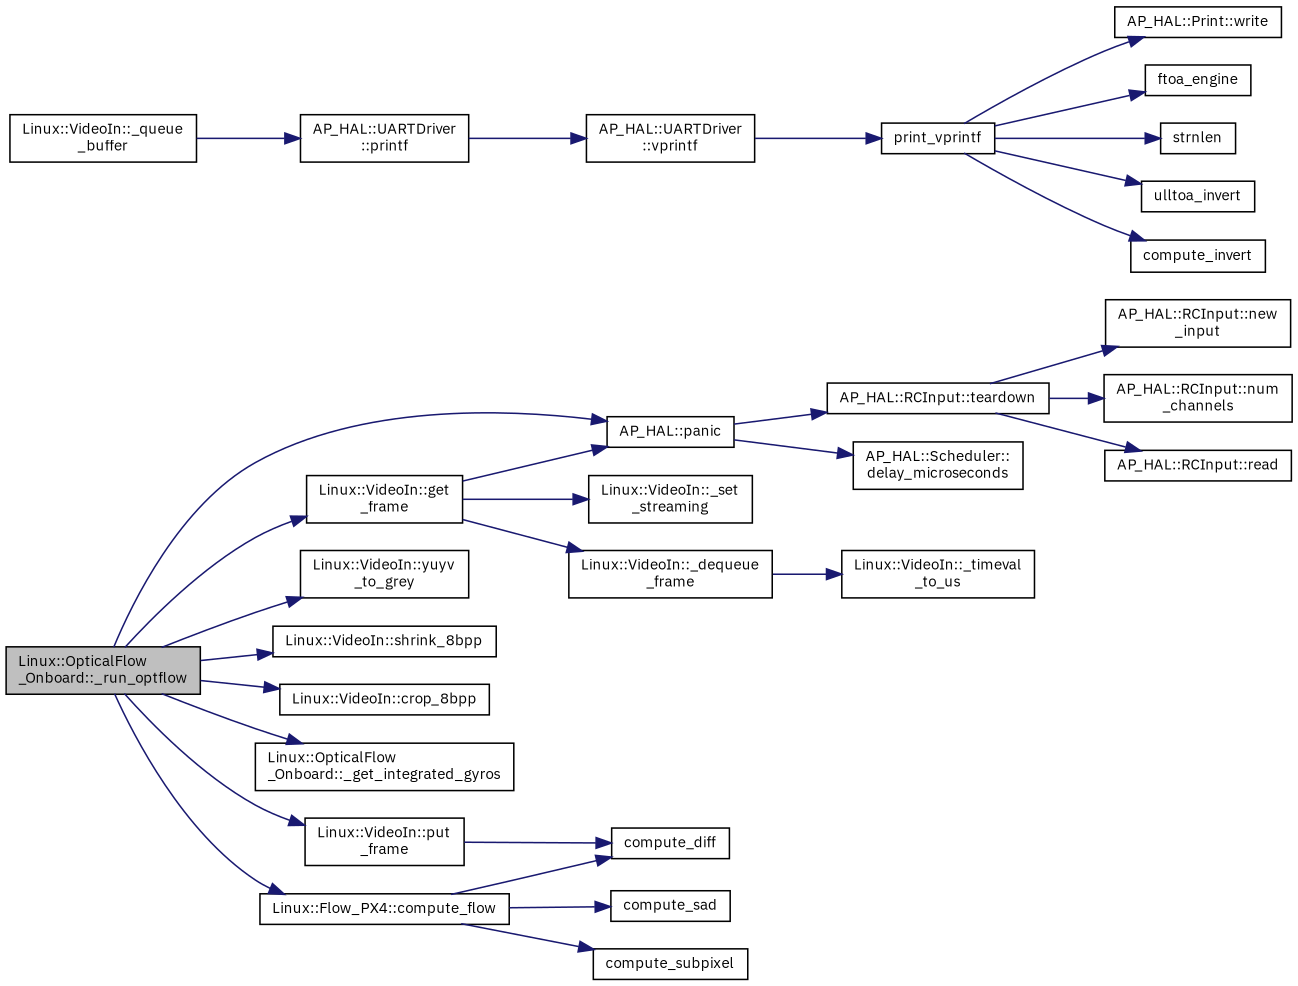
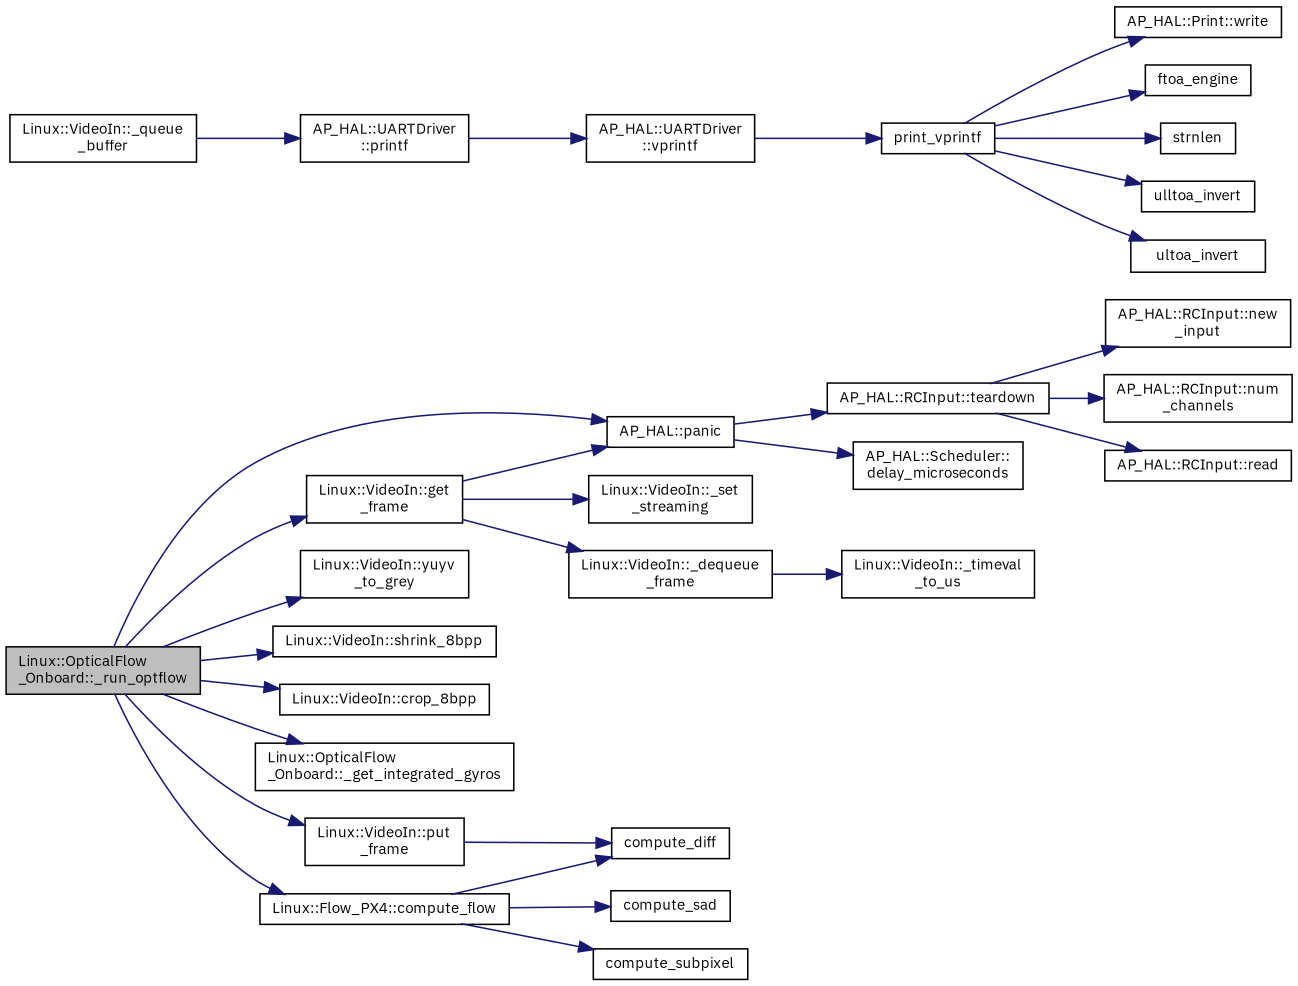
node "compute_invert": label "compute_invert" -> "ultoa_invert"
